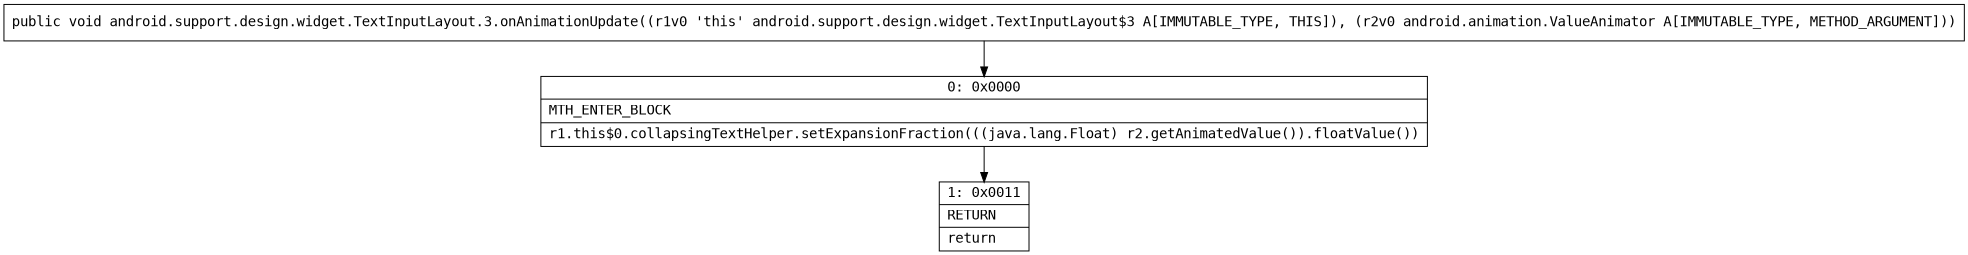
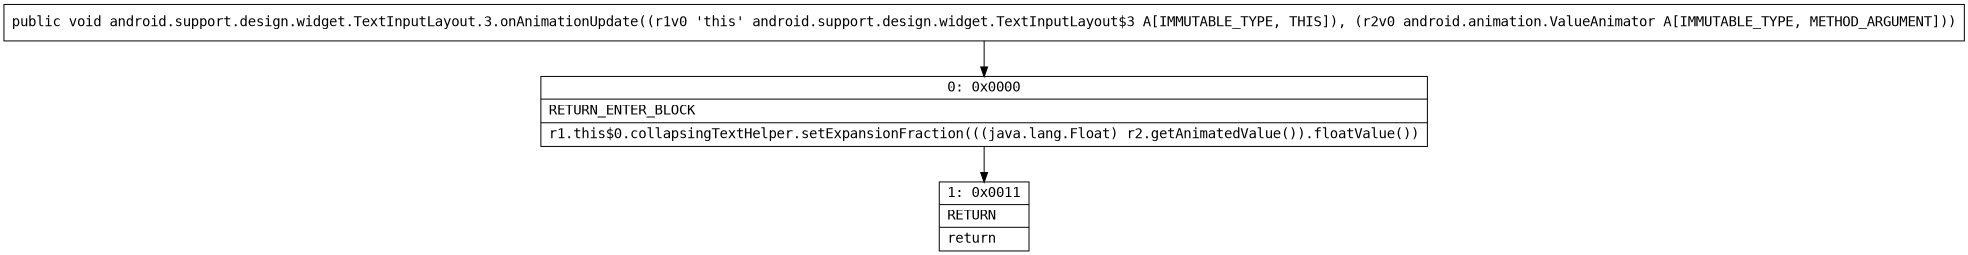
node "0: 0x0000": text "MTH_ENTER_BLOCK" -> "RETURN_ENTER_BLOCK"
